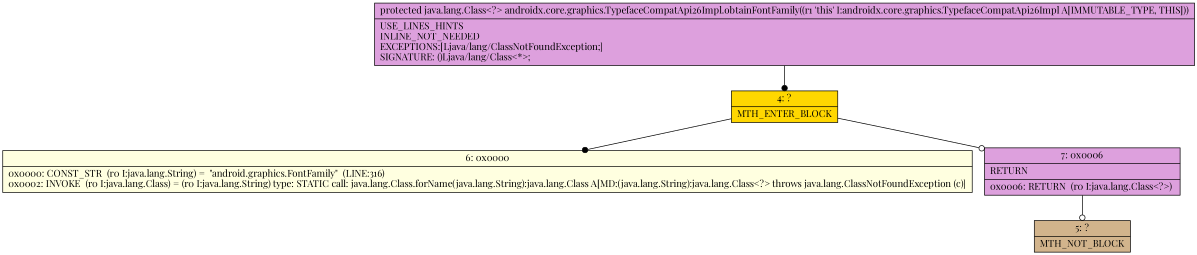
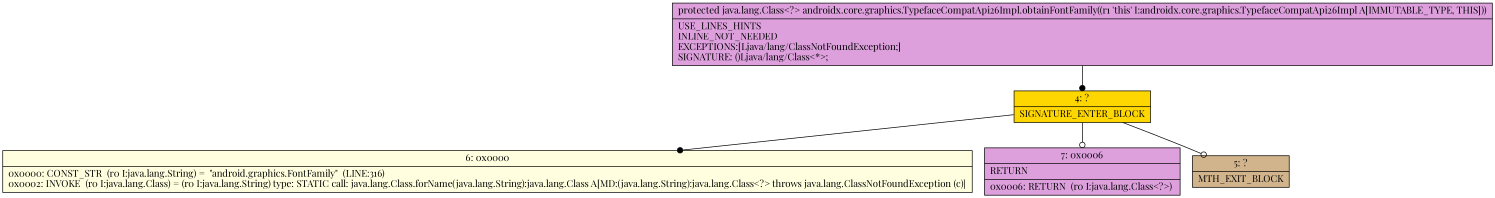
node "4: ?": text "MTH_ENTER_BLOCK" -> "SIGNATURE_ENTER_BLOCK"
edge "7: 0x0006" -> "5: ?": now "4: ?" -> "5: ?"
node "5: ?": text "MTH_NOT_BLOCK" -> "MTH_EXIT_BLOCK"
